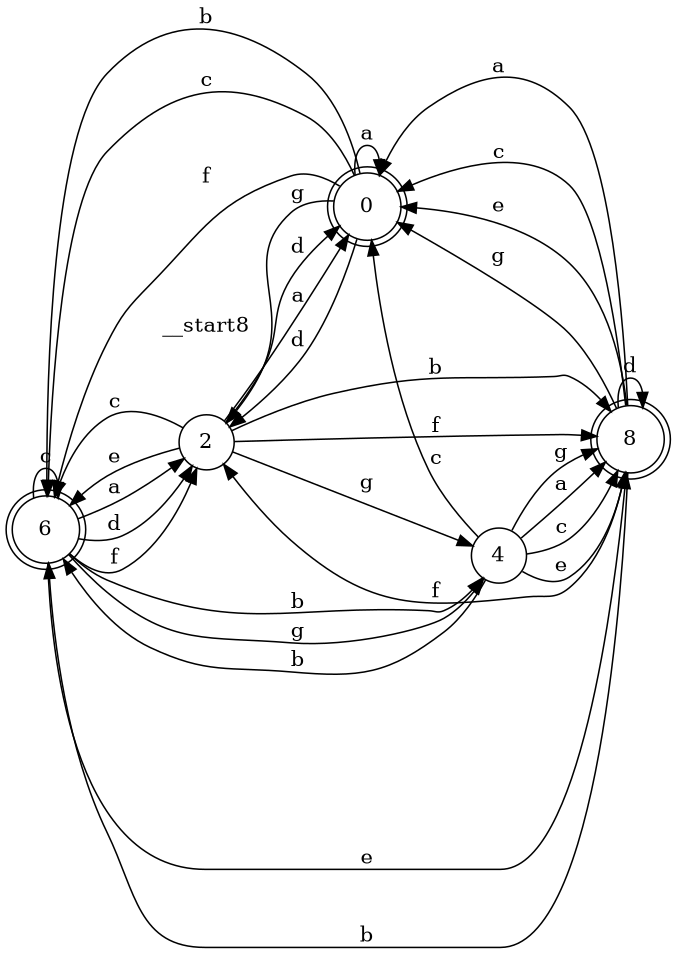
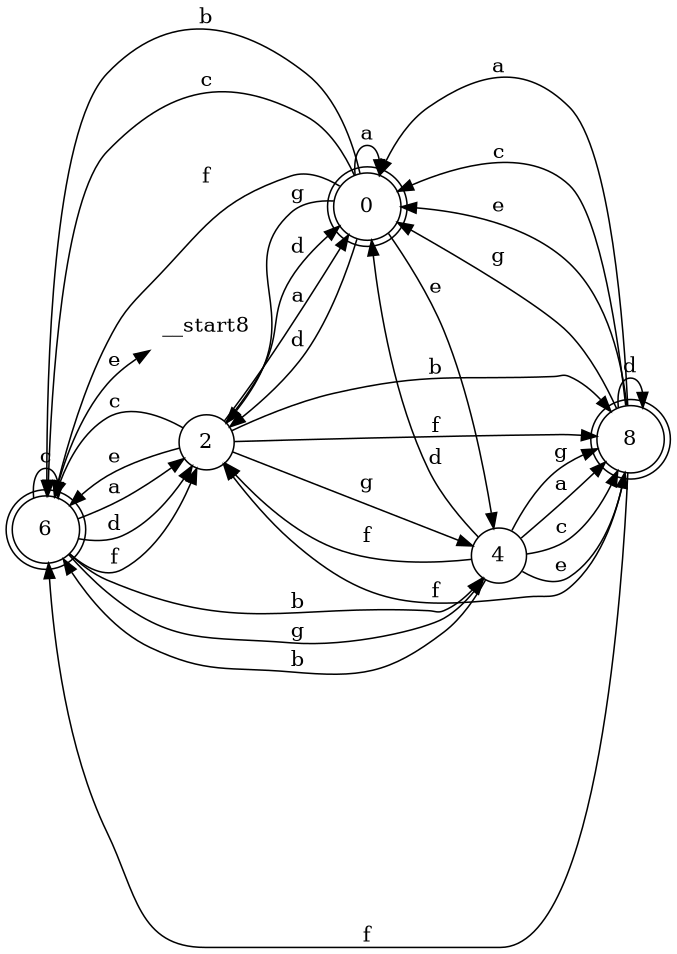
edge "0" -> "4": added, label "e"
edge "4" -> "0": label "c" -> "d"
edge "4" -> "2": added, label "f"
edge "6" -> "8": now "6" -> "__start8"
edge "8" -> "6": label "b" -> "f"
